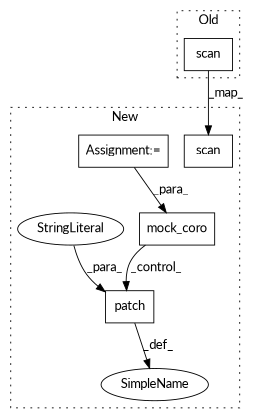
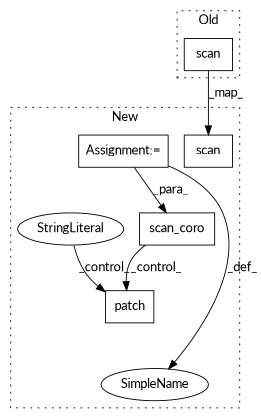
node "mock_coro": label "mock_coro" -> "scan_coro"
edge "StringLiteral" -> "patch": label "_para_" -> "_control_"
edge "patch" -> "SimpleName": now "Assignment:=" -> "SimpleName"
